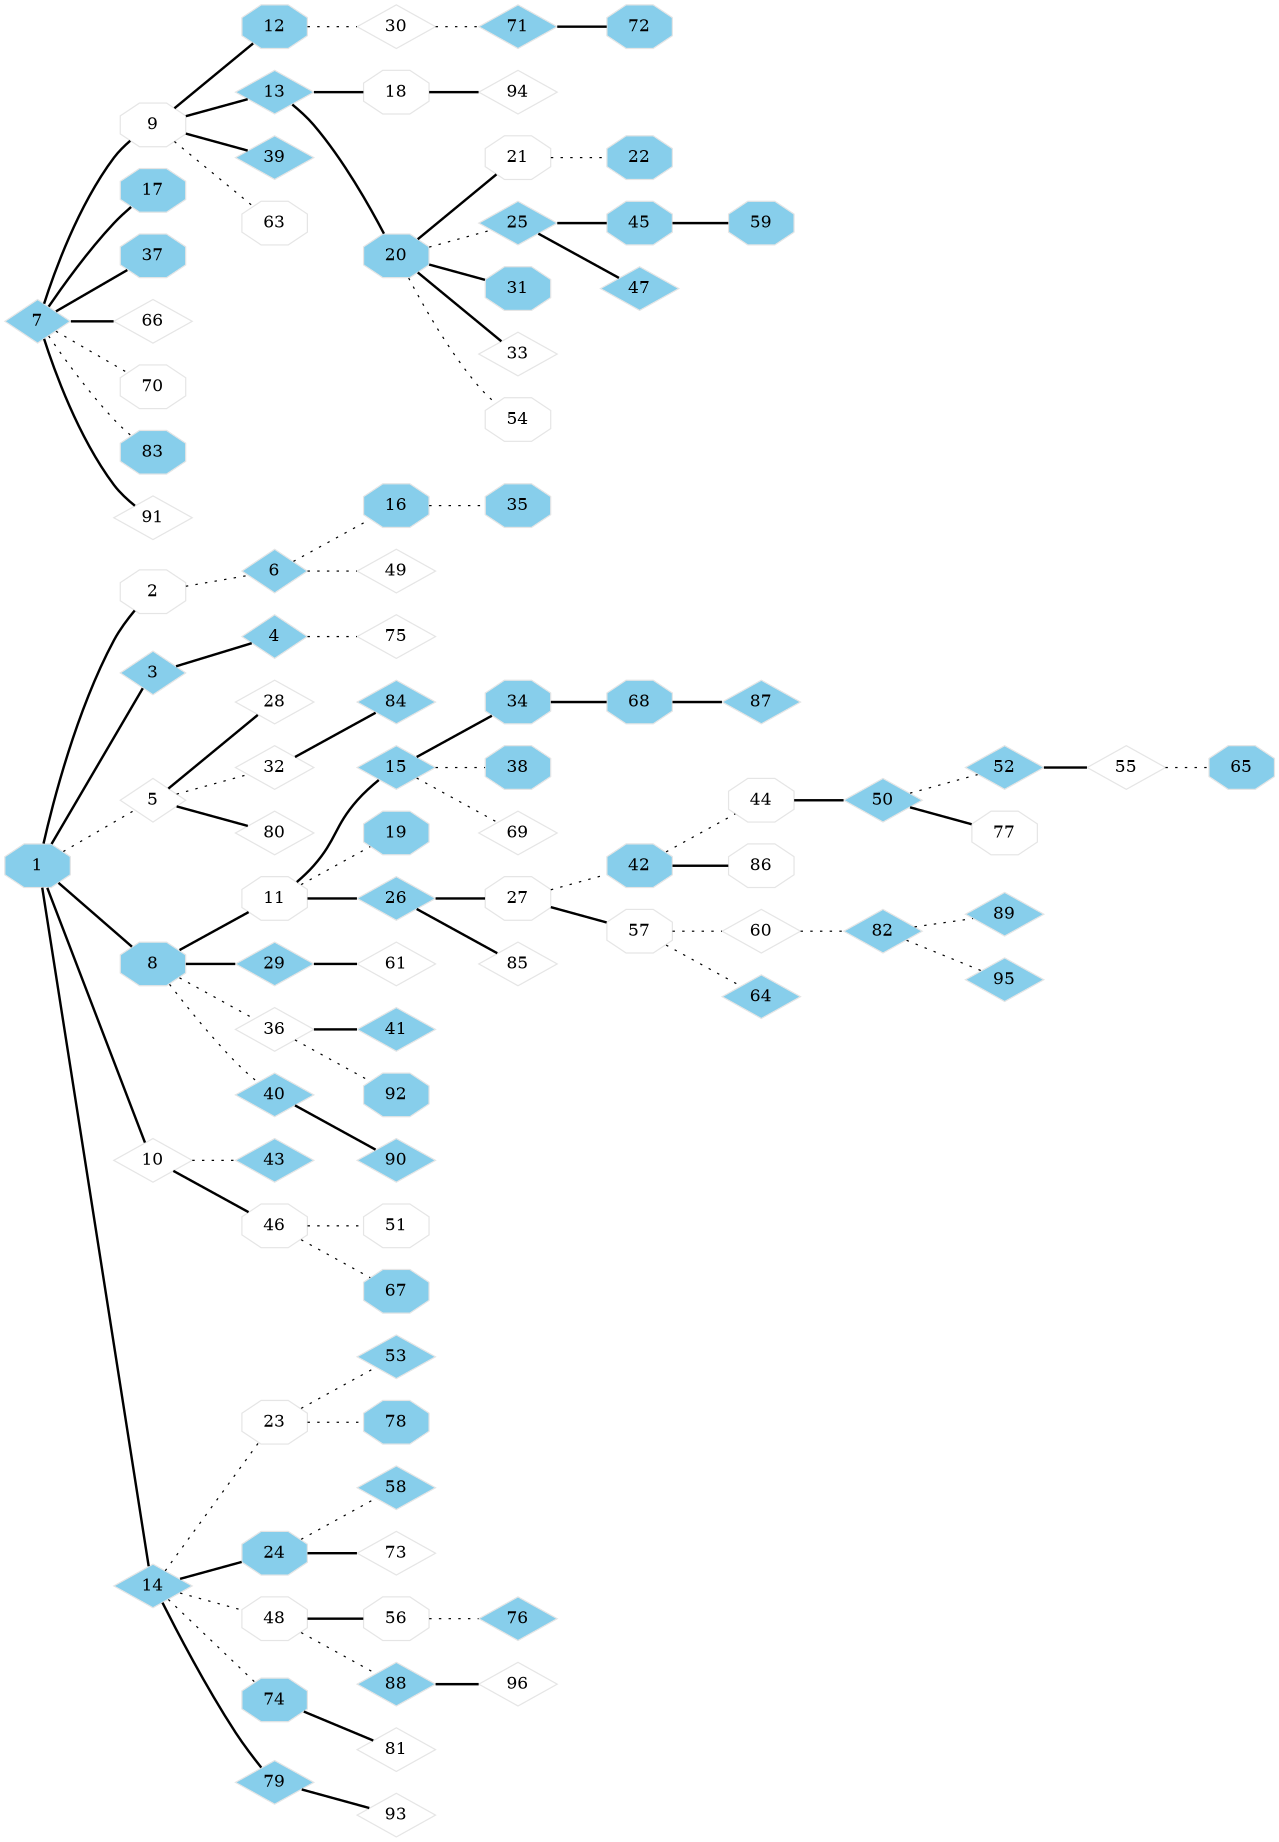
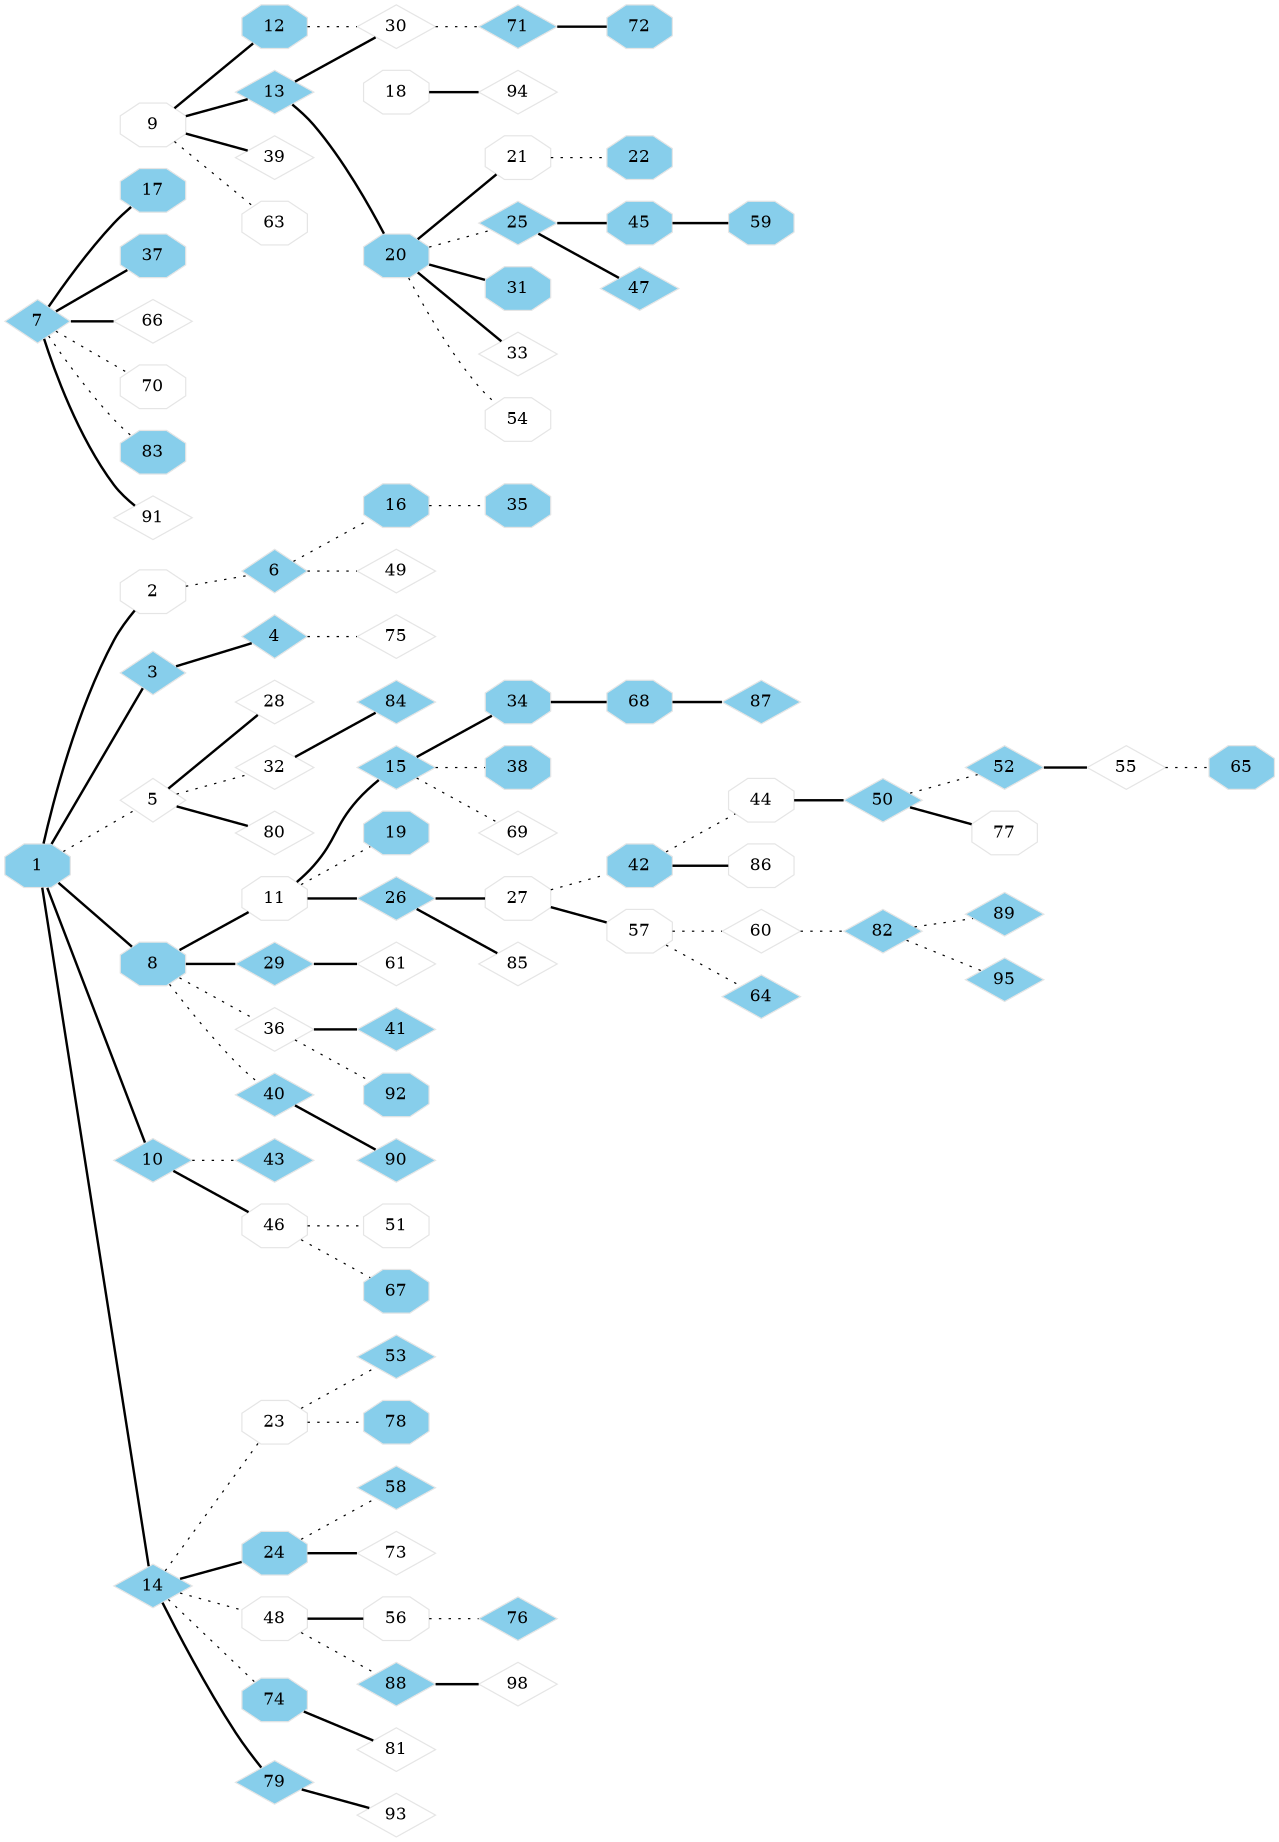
edge "13" -- "18": now "13" -- "30"
node "39": fillcolor skyblue -> white
edge "9" -- "7": removed
node "10": fillcolor white -> skyblue
node "96": label "96" -> "98"
